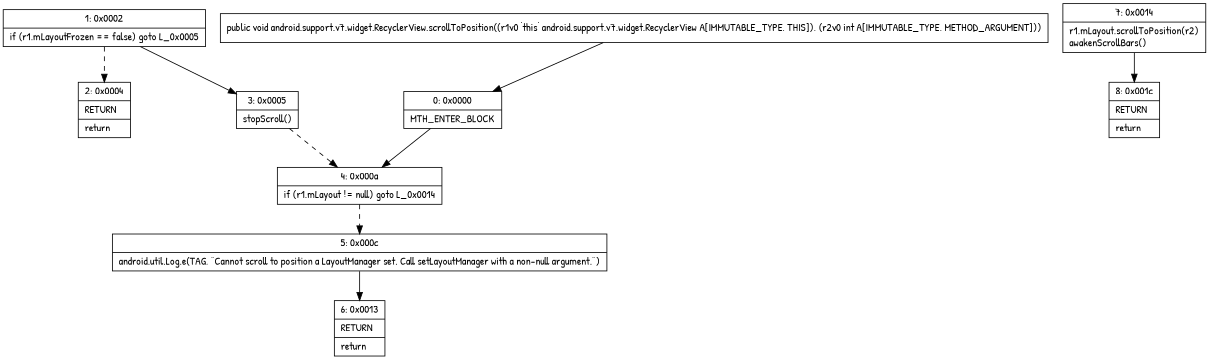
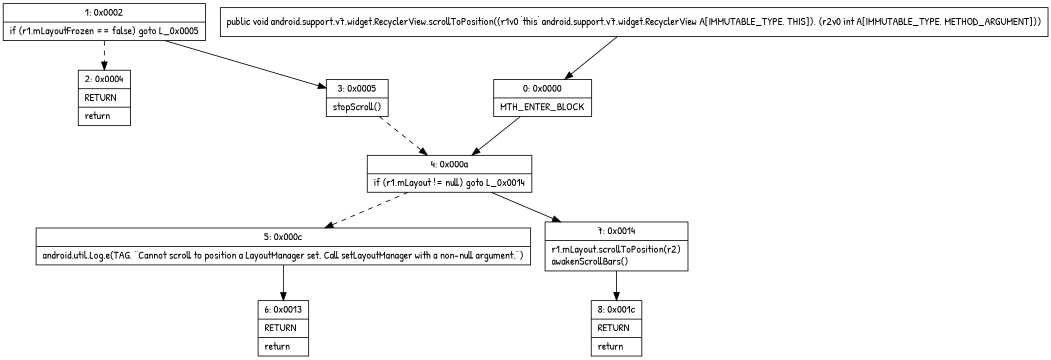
edge "4: 0x000a" -> "7: 0x0014": added
